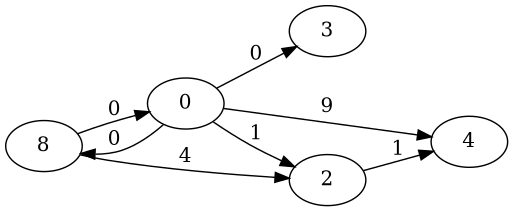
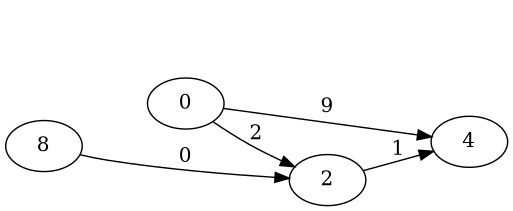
node "3": removed
edge "8" -> "0": removed, label "0"
edge "0" -> "2": label "1" -> "2"
edge "0" -> "8": removed, label "0"
edge "8" -> "2": label "4" -> "0"
